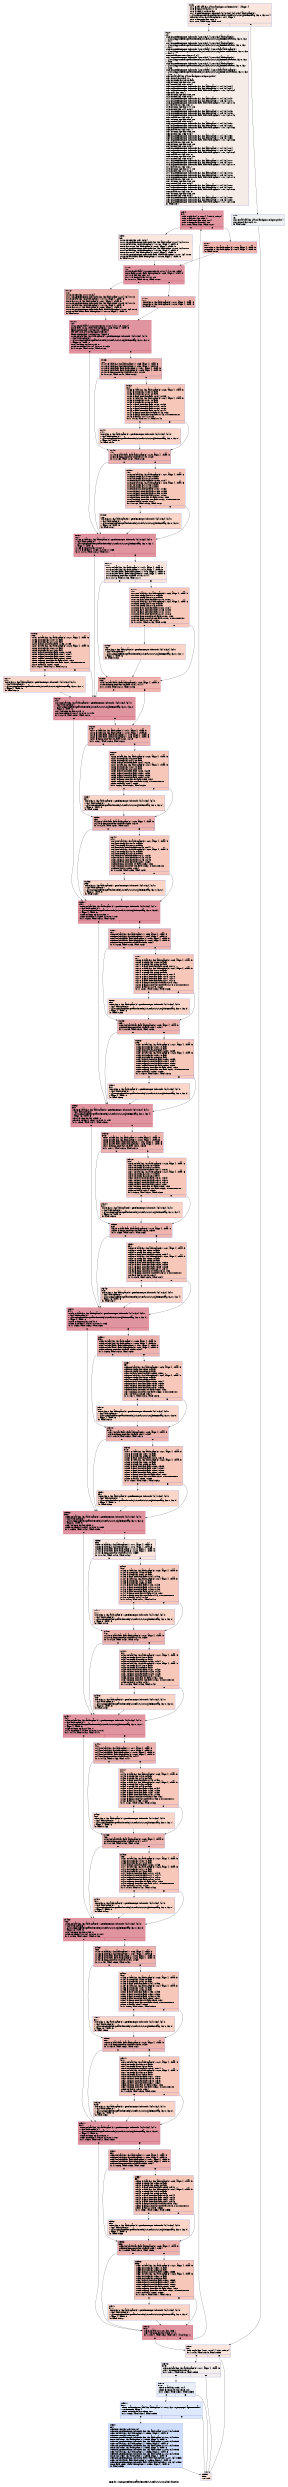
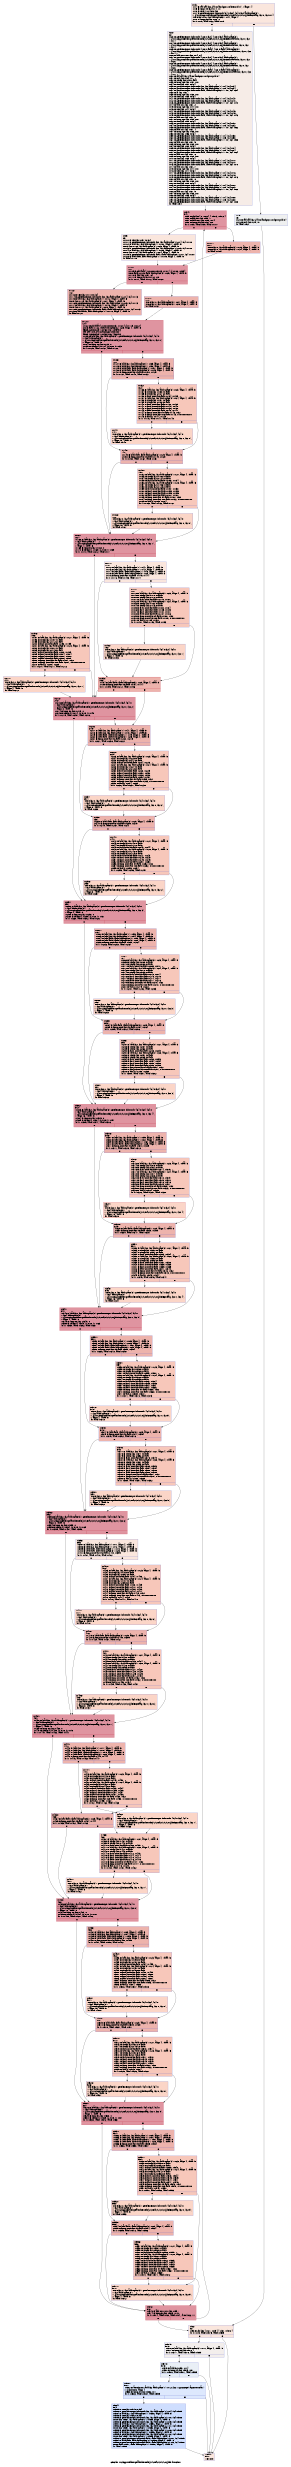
edge "%462:" -> "%463:": now "%462:" -> "%466:"
edge "%537:" -> "%553:": now "%537:" -> "%571:"
